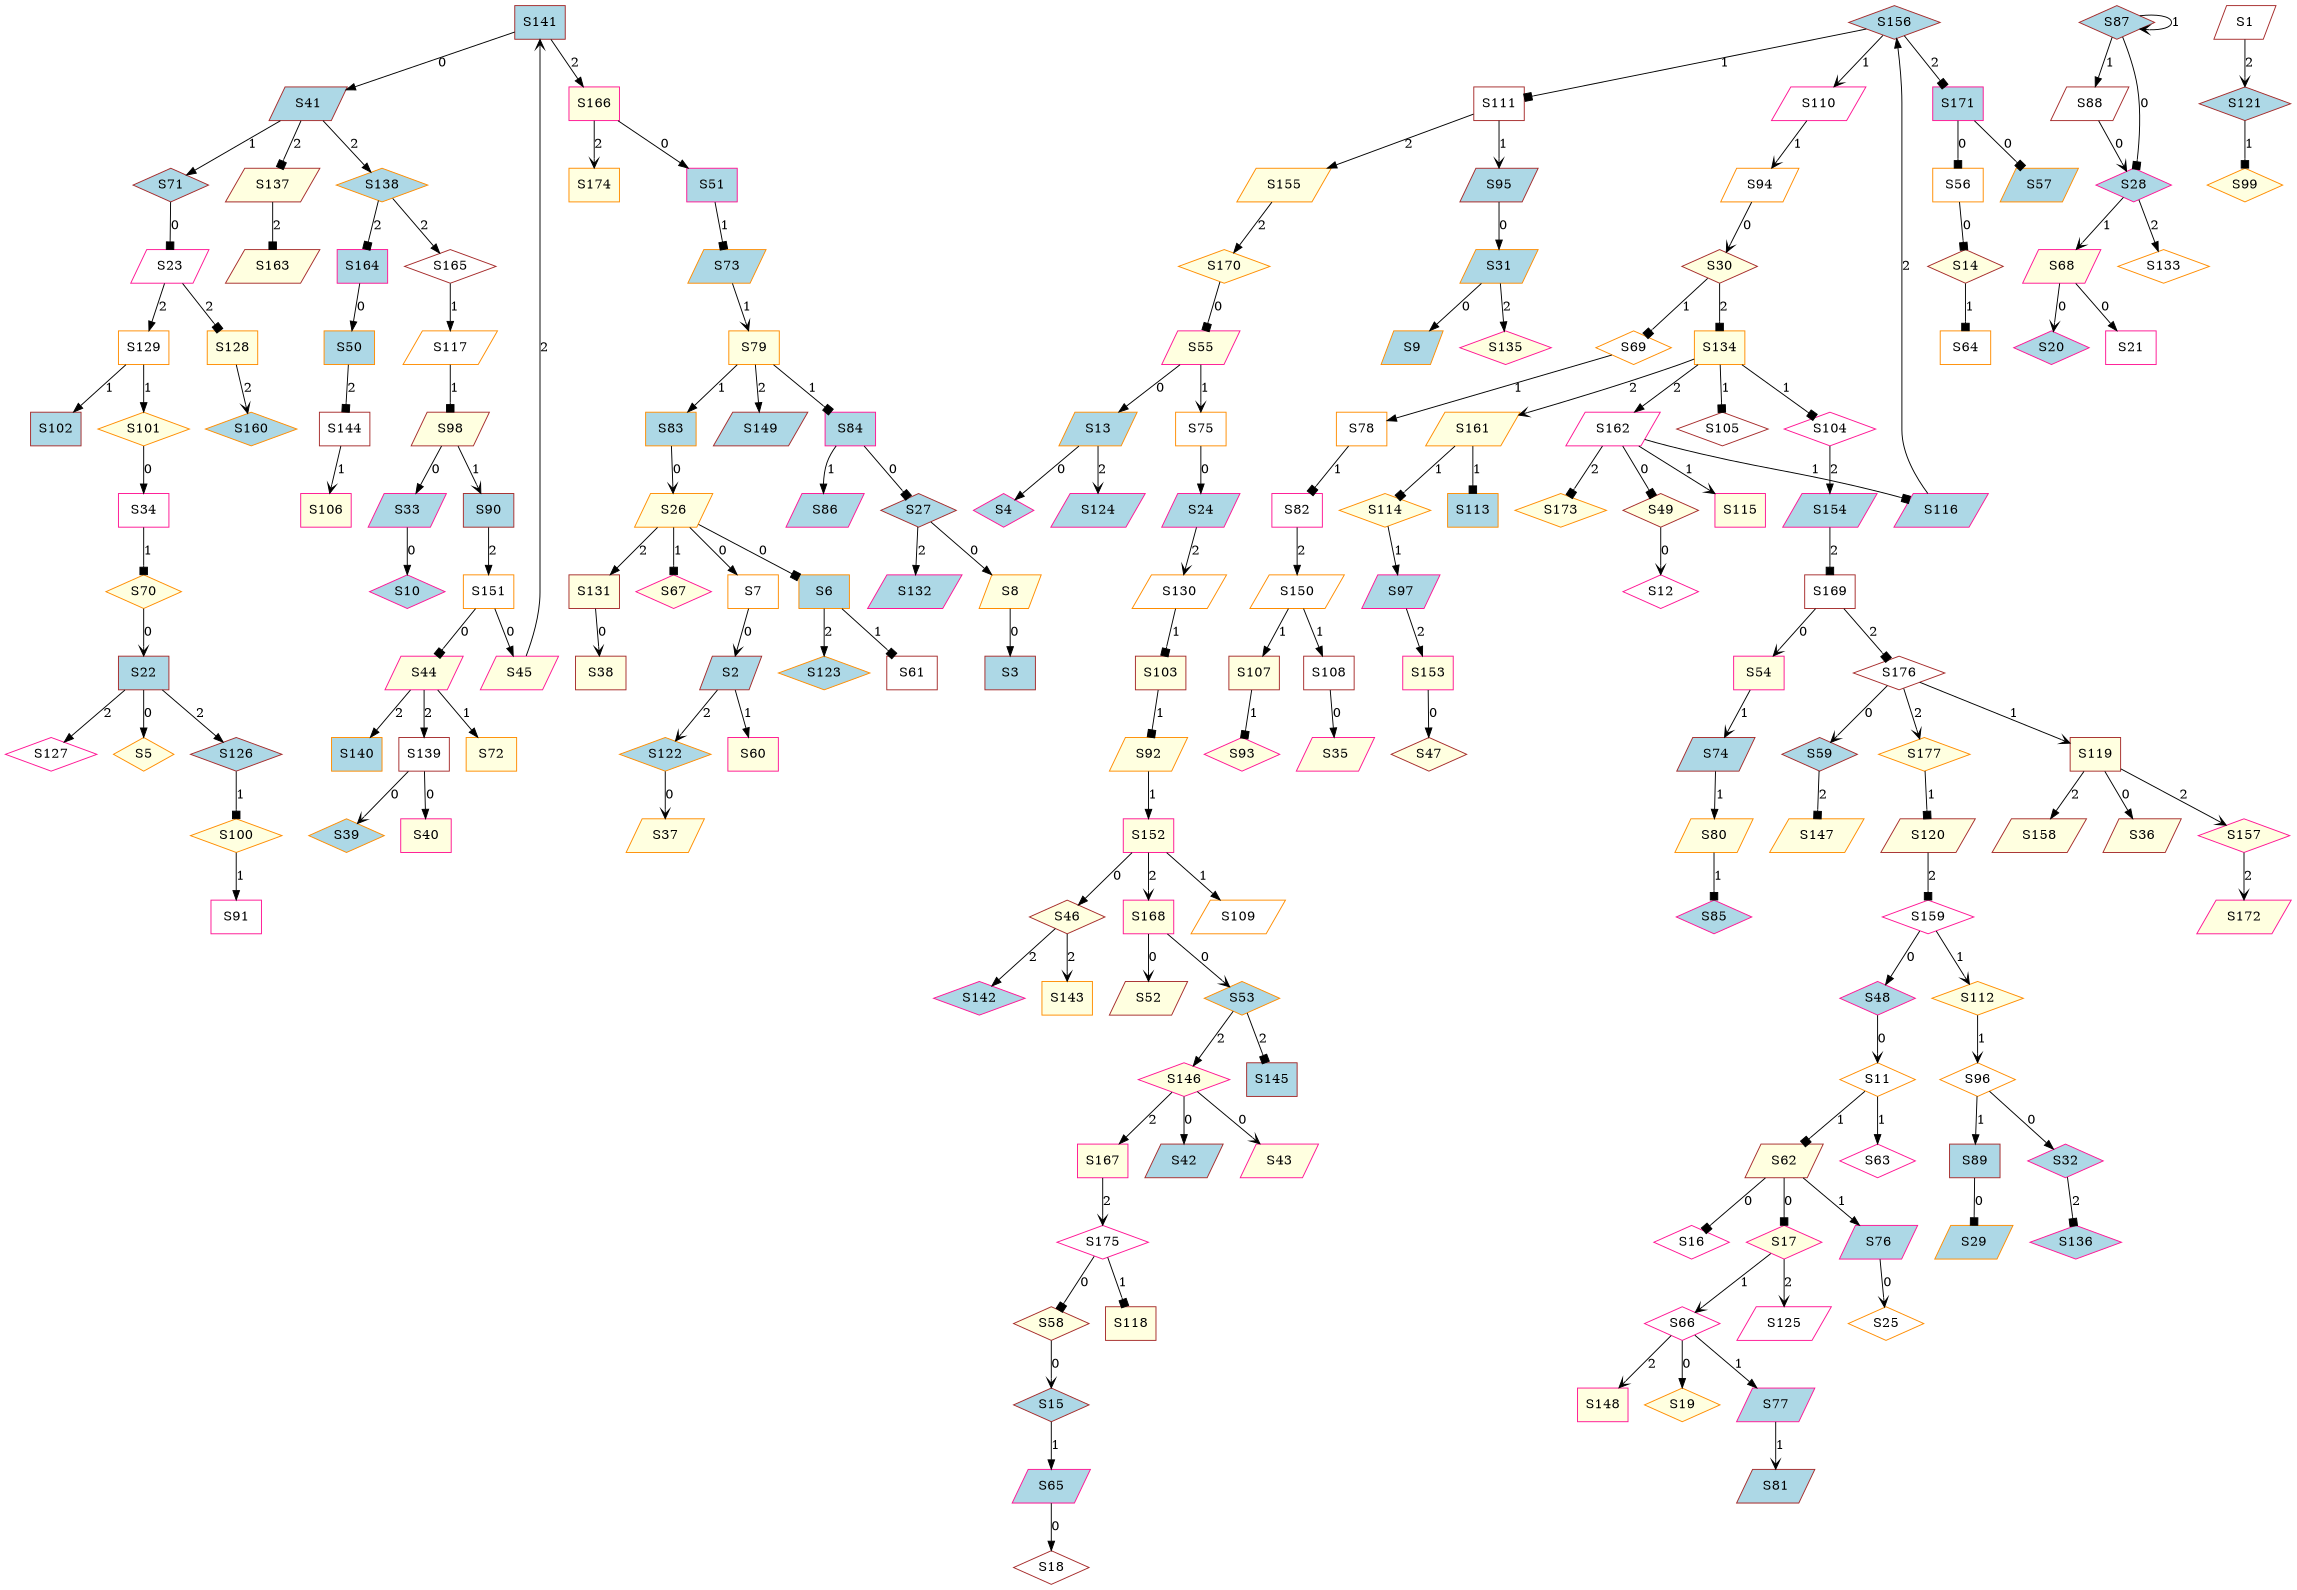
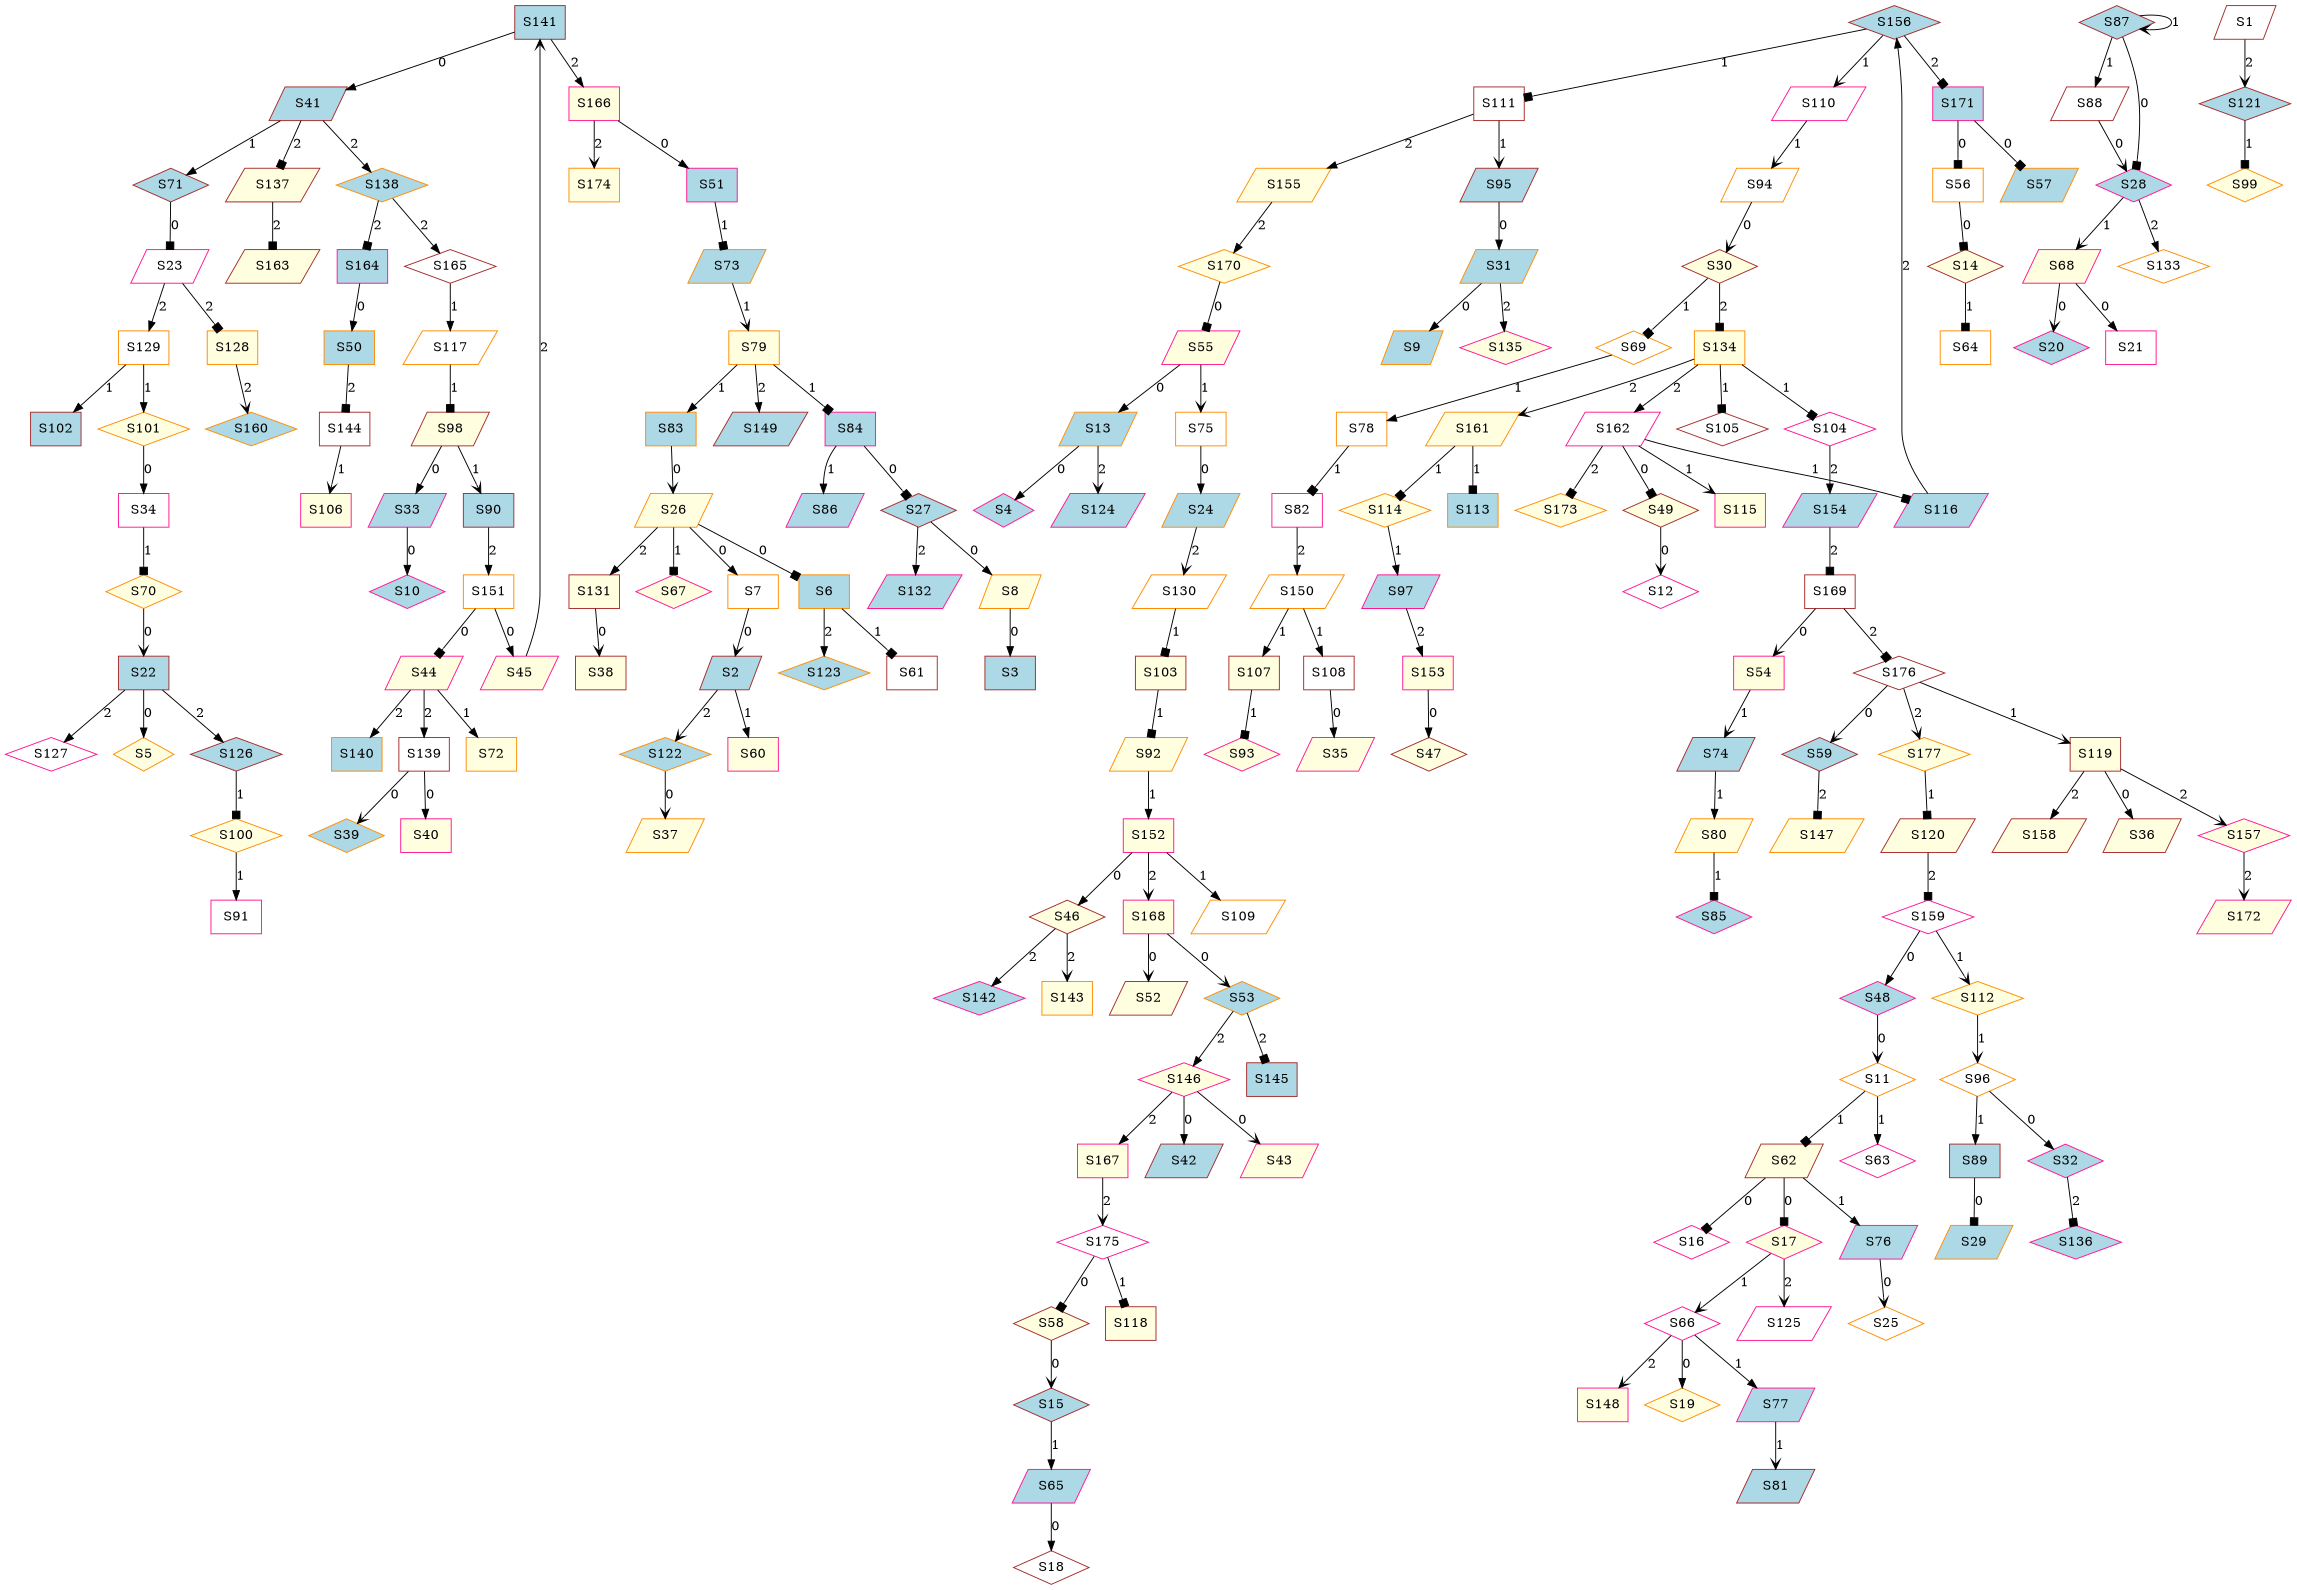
node "S24": color deeppink -> darkorange
